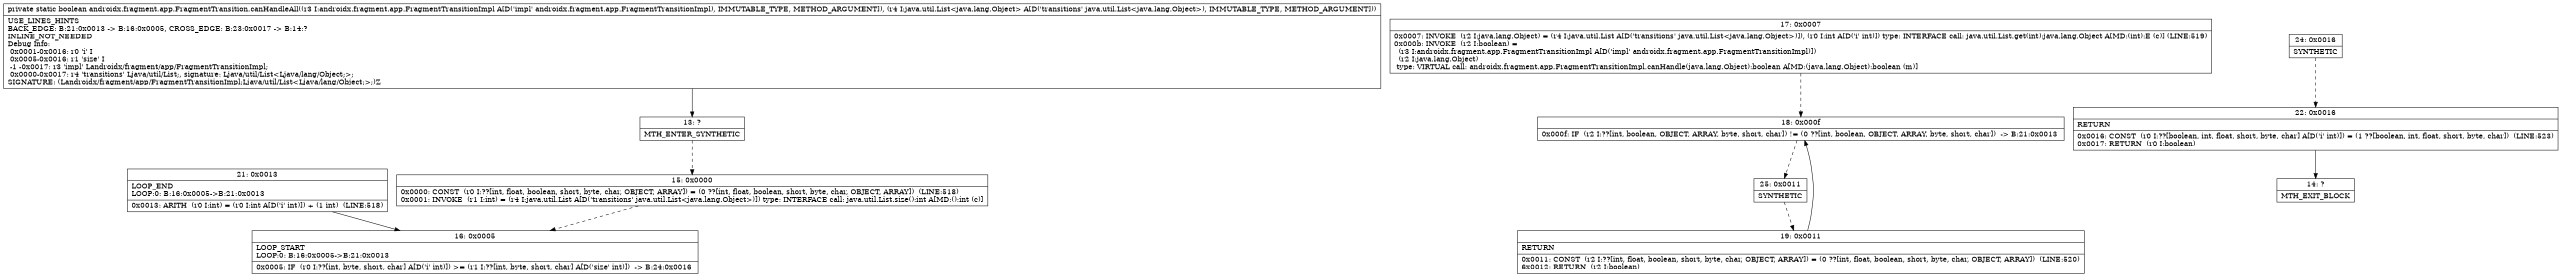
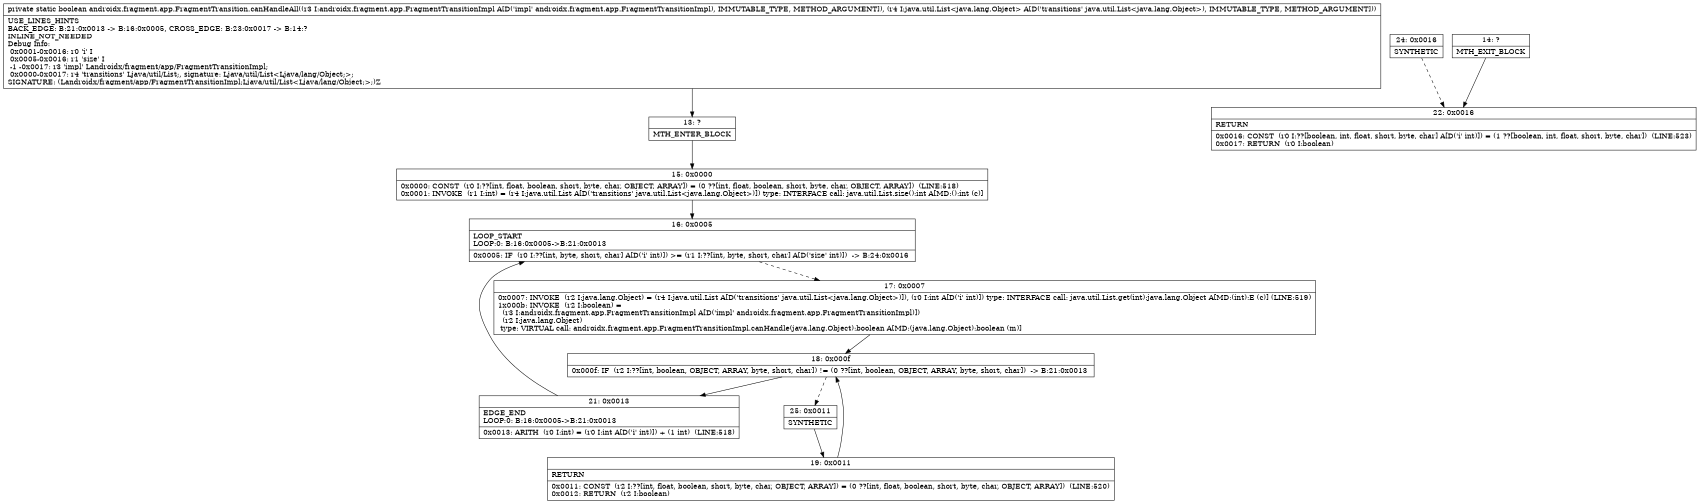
node "17: 0x0007": text "0x000b: INVOKE  (r2 I:boolean) =" -> "1x000b: INVOKE  (r2 I:boolean) ="
edge "17: 0x0007" -> "18: 0x000f": style dashed -> solid
node "13: ?": text "MTH_ENTER_SYNTHETIC" -> "MTH_ENTER_BLOCK"
edge "13: ?" -> "15: 0x0000": style dashed -> solid
edge "22: 0x0016" -> "14: ?": reversed
node "21: 0x0013": text "LOOP_END" -> "EDGE_END"
edge "25: 0x0011" -> "19: 0x0011": style dashed -> solid
edge "15: 0x0000" -> "16: 0x0005": style dashed -> solid
node "19: 0x0011": text "6x0012: RETURN  (r2 I:boolean)" -> "0x0012: RETURN  (r2 I:boolean)"
edge "16: 0x0005" -> "17: 0x0007": added
edge "18: 0x000f" -> "21: 0x0013": added
